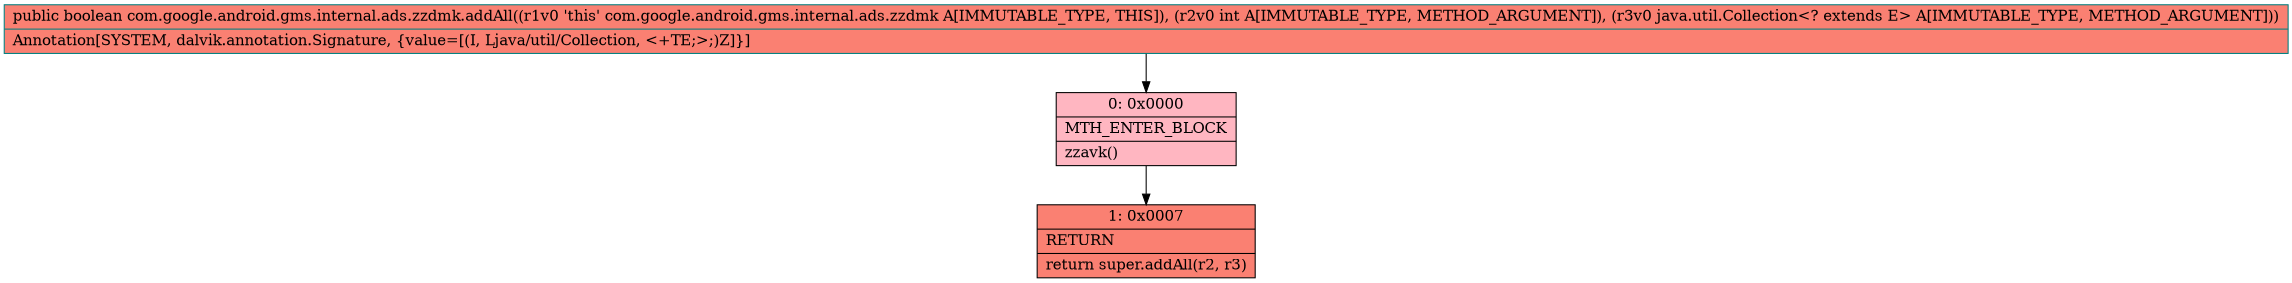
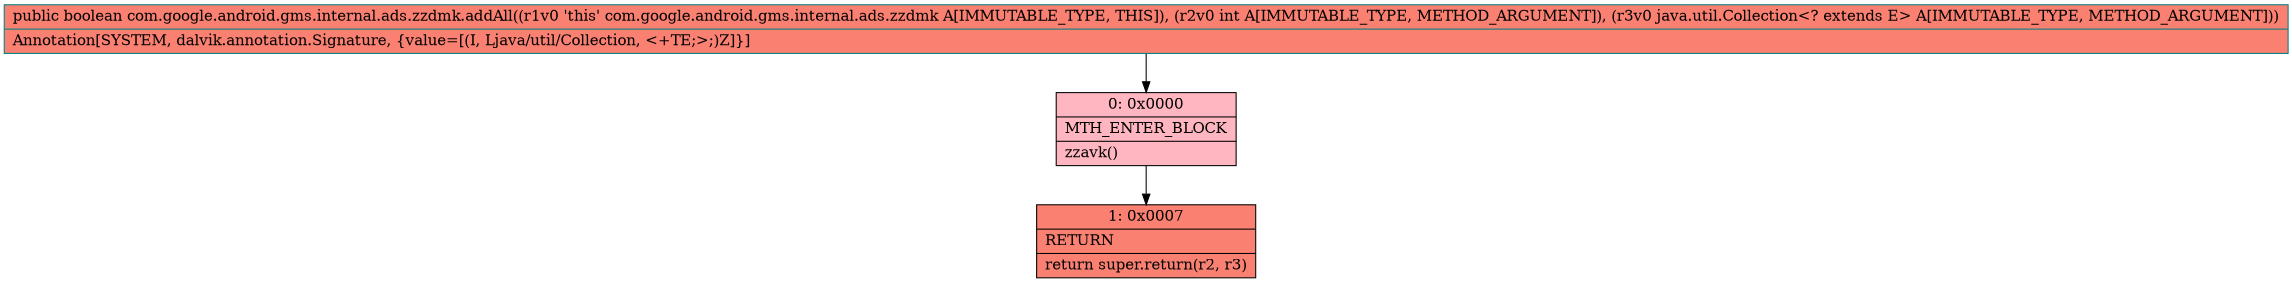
node "1: 0x0007": text "return super.addAll(r2, r3)" -> "return super.return(r2, r3)"
